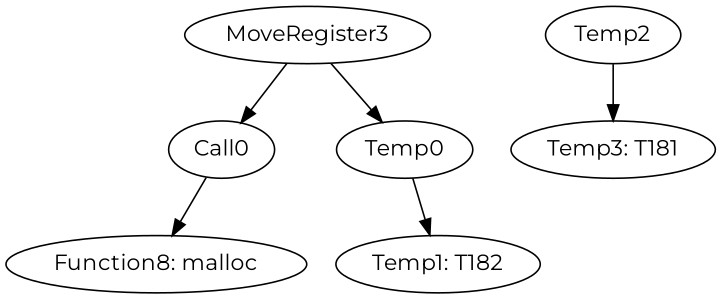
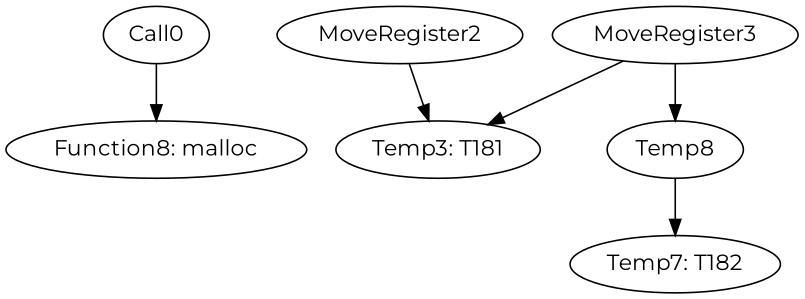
node "Temp2": label "Temp2" -> "MoveRegister2"
edge "MoveRegister3" -> "Call0": now "MoveRegister3" -> "Temp3: T181"
node "Temp0": label "Temp0" -> "Temp8"
node "Temp1: T182": label "Temp1: T182" -> "Temp7: T182"
